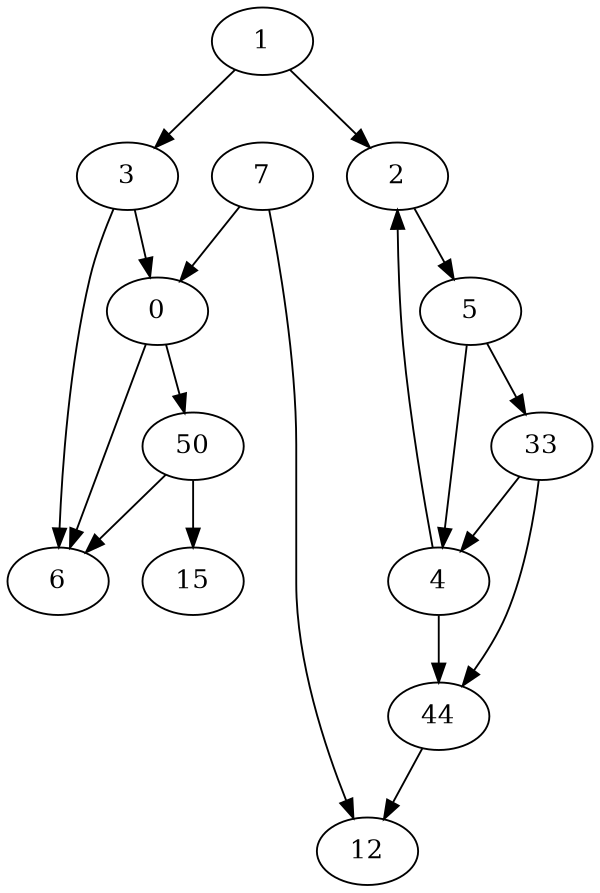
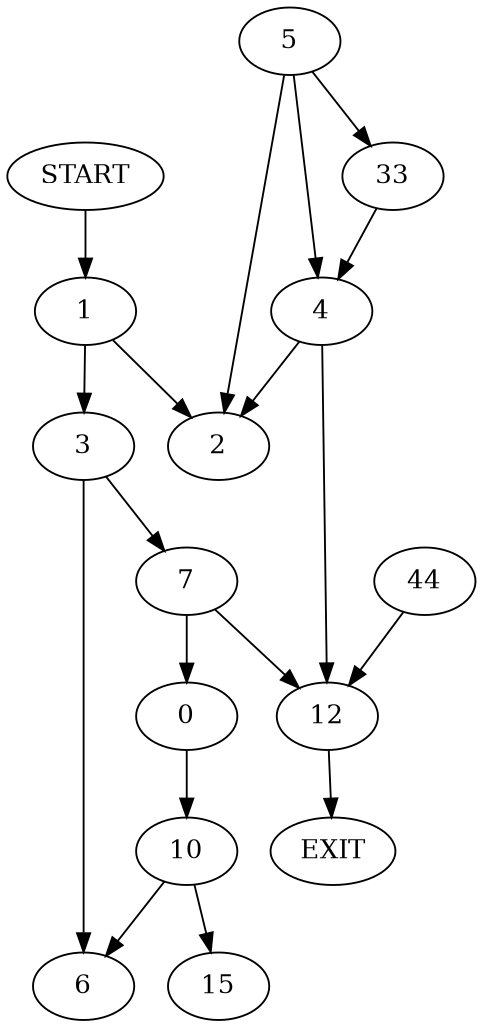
node "START": added
edge "3" -> "0": now "3" -> "7"
edge "2" -> "5": reversed
edge "0" -> "6": removed
node "50": label "50" -> "10"
edge "33" -> "44": removed
edge "4" -> "44": now "4" -> "12"
node "EXIT": added
